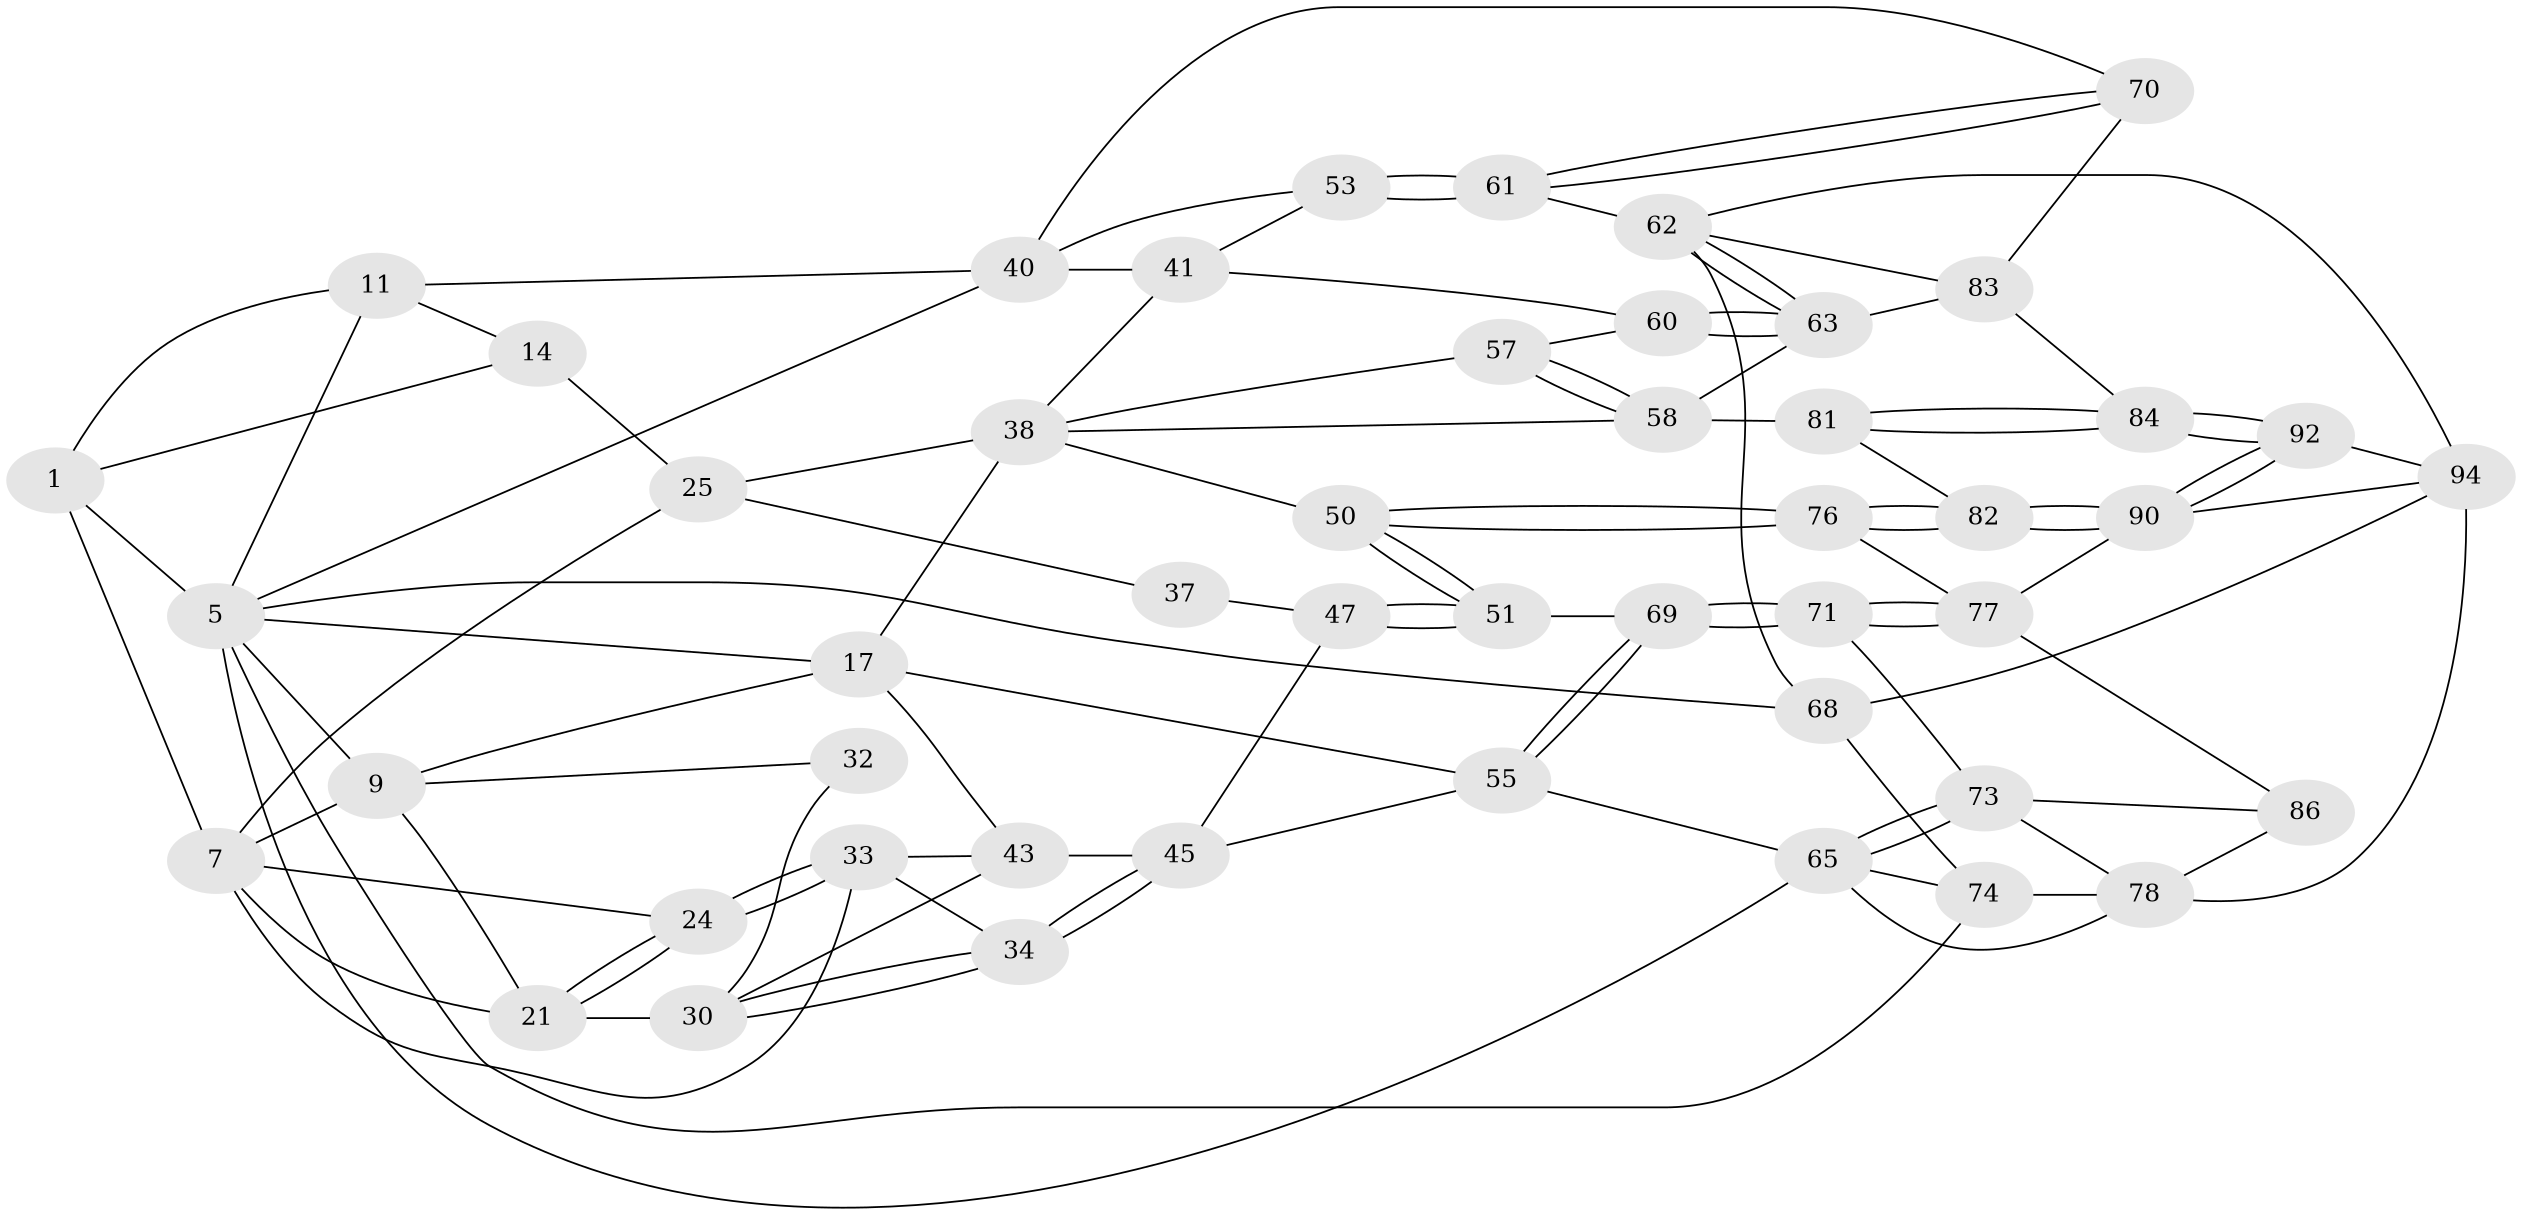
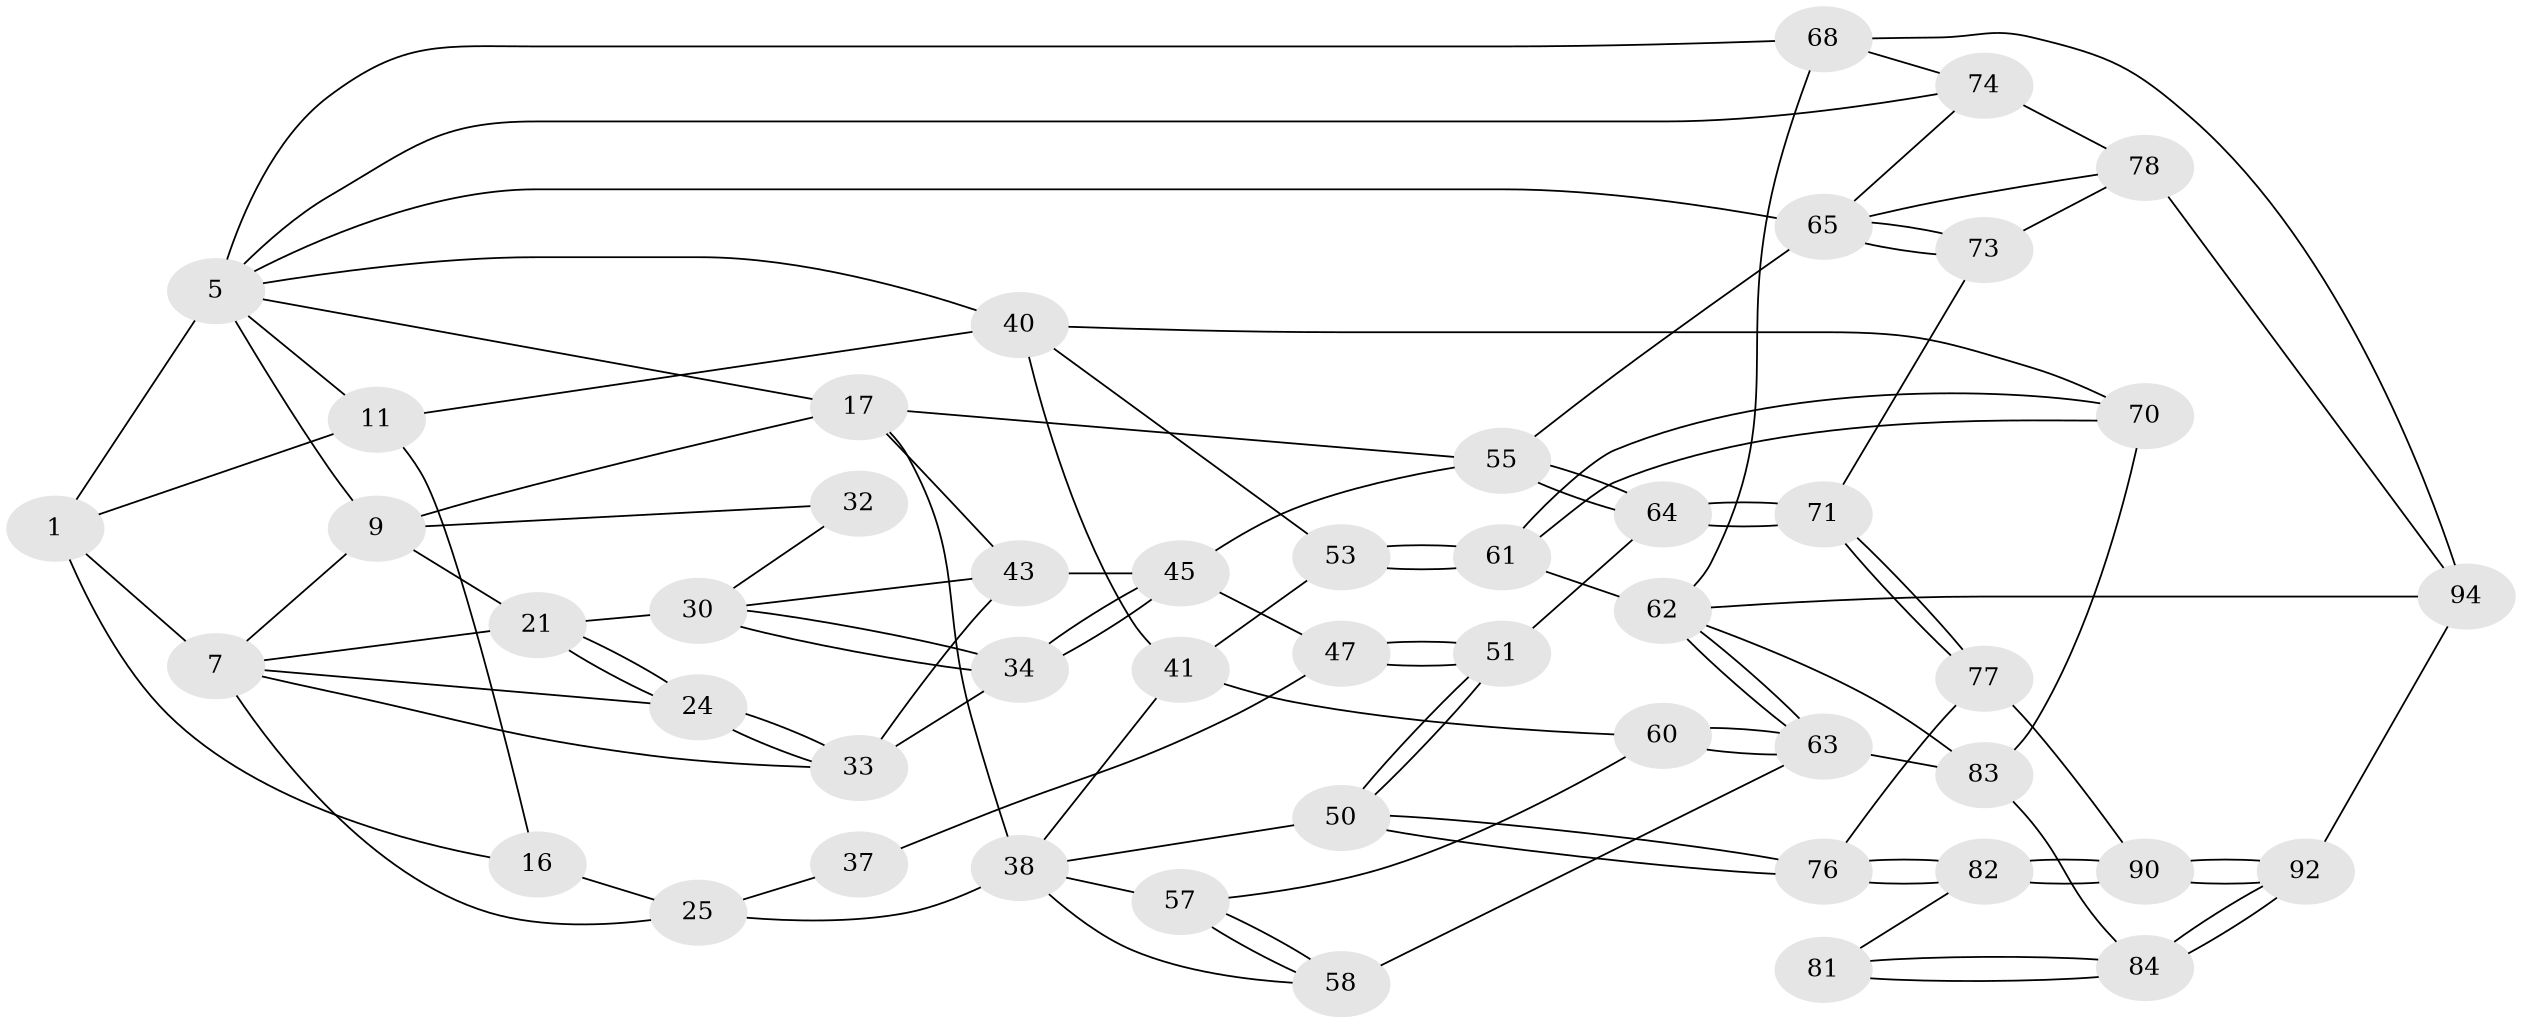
node "14": label "14" -> "16"
edge "58" -- "81": removed
edge "94" -- "90": removed
node "69": label "69" -> "64"
node "86": removed
